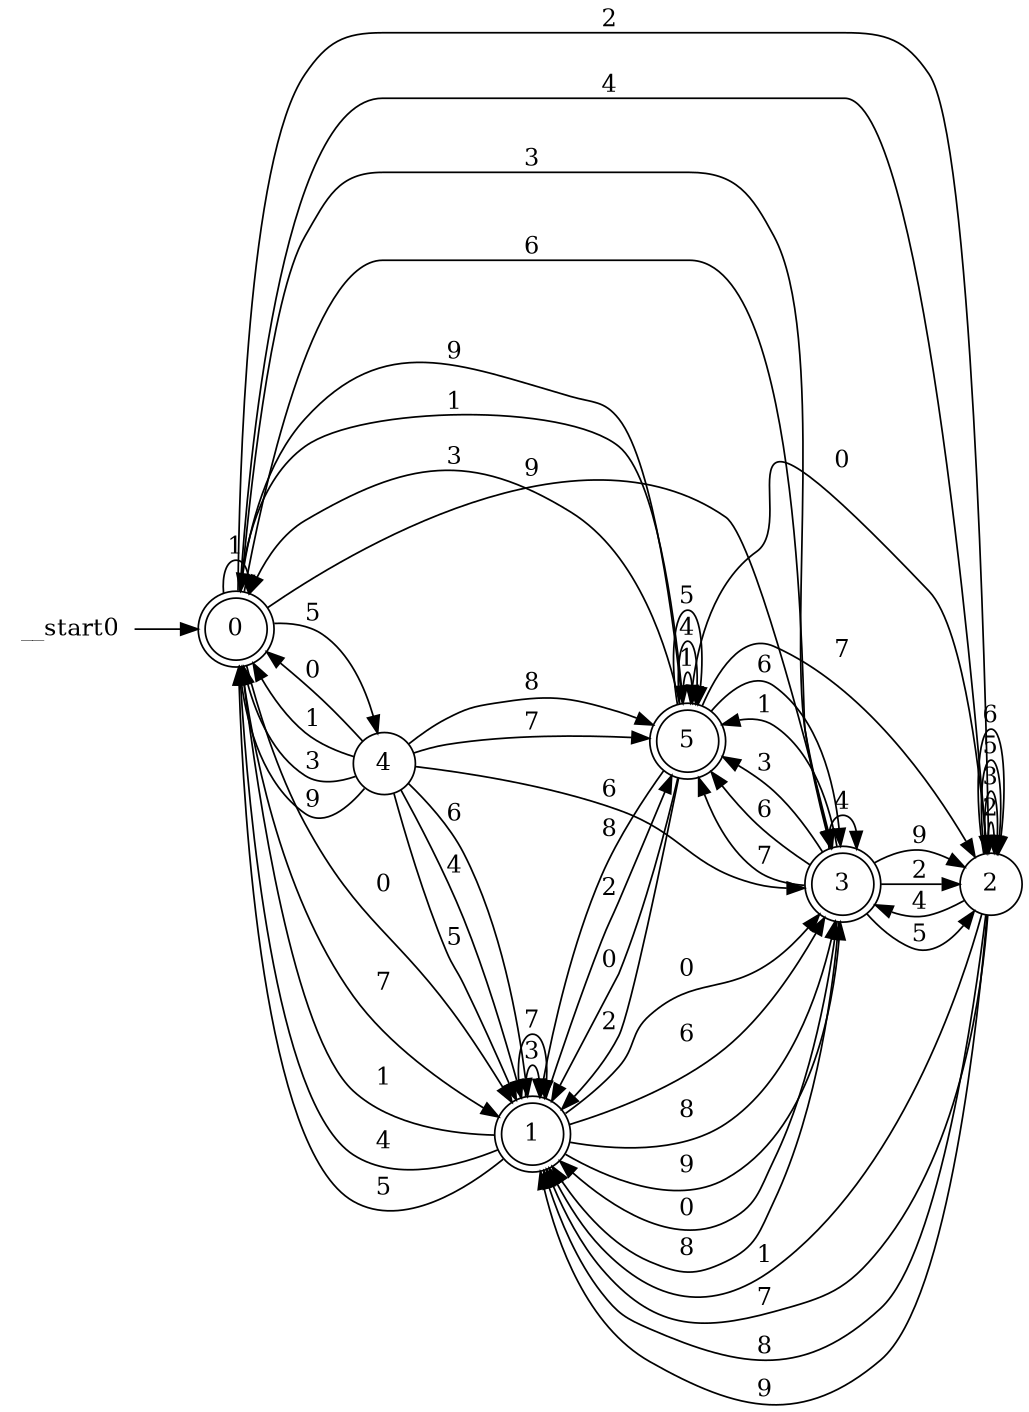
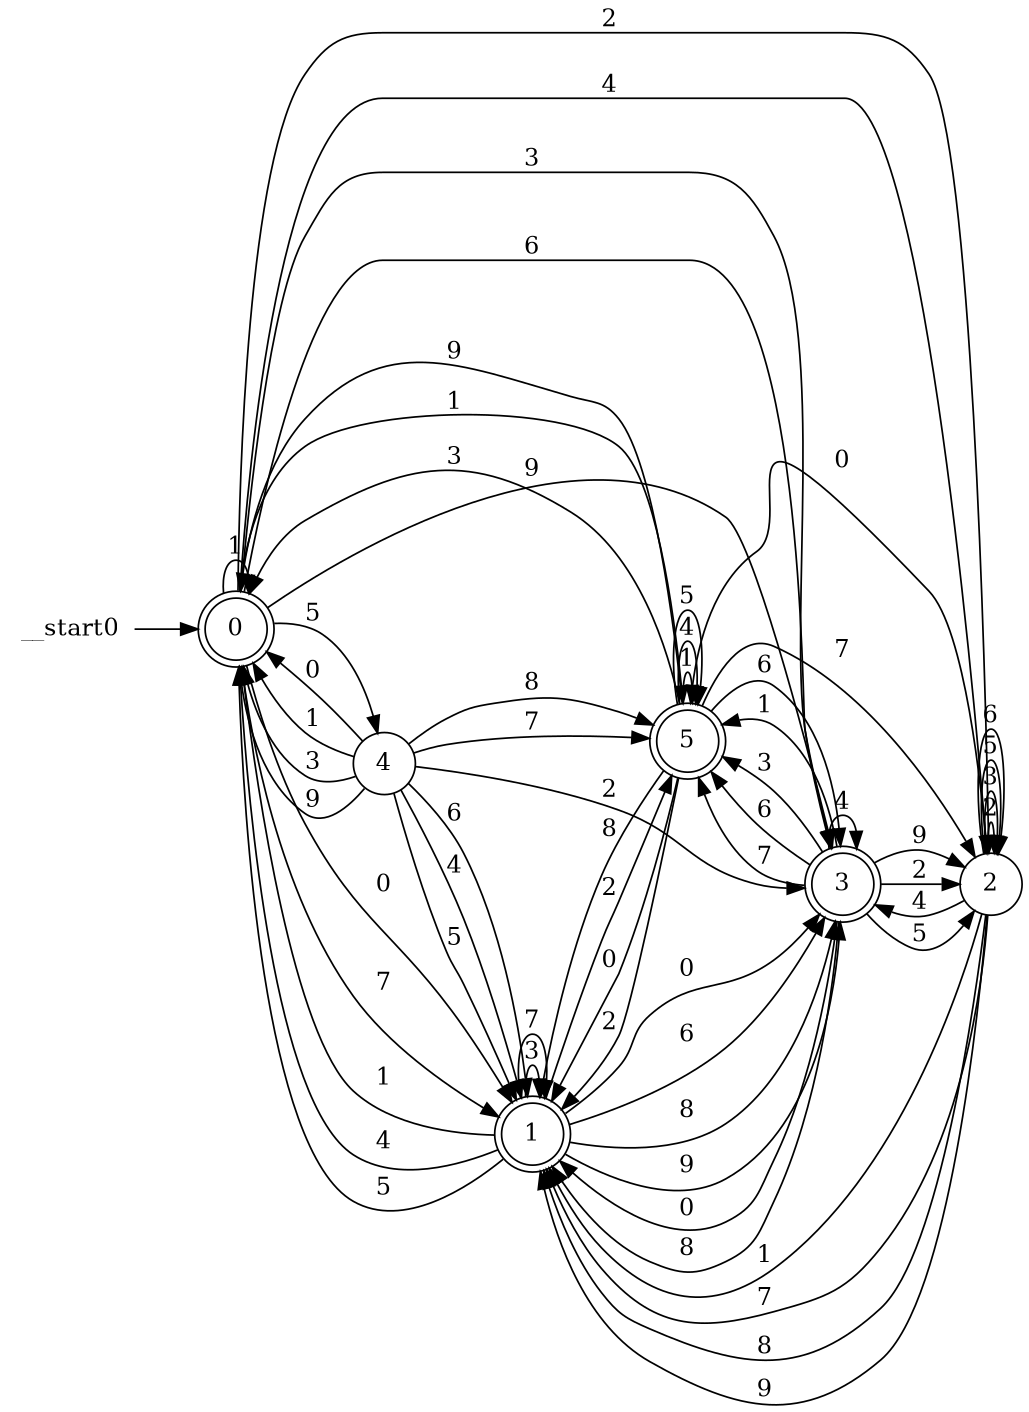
edge "4" -> "3": label "6" -> "2"
